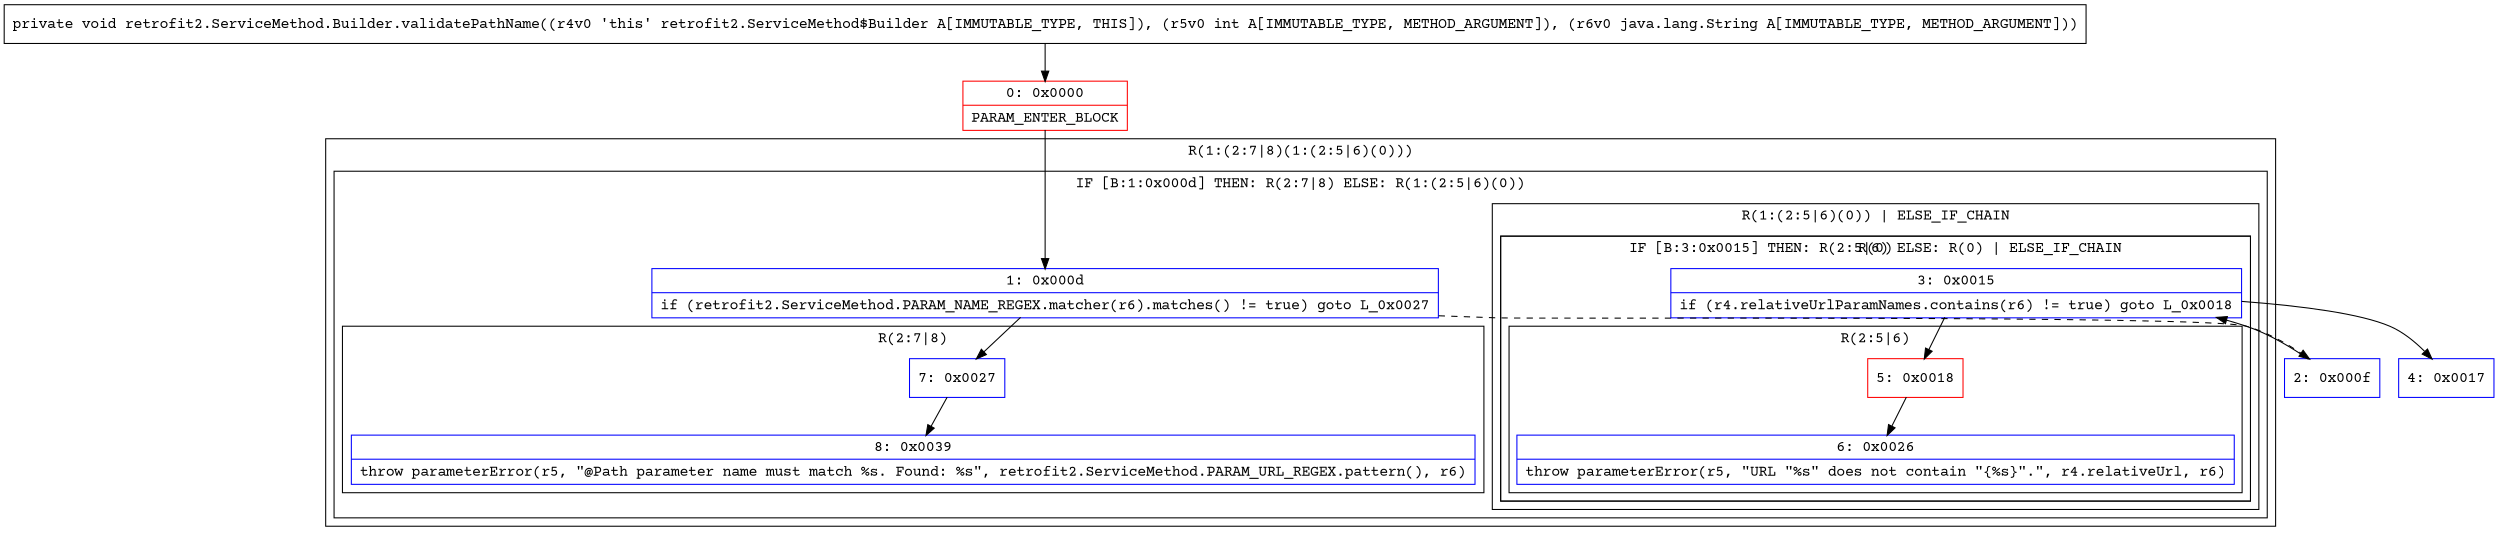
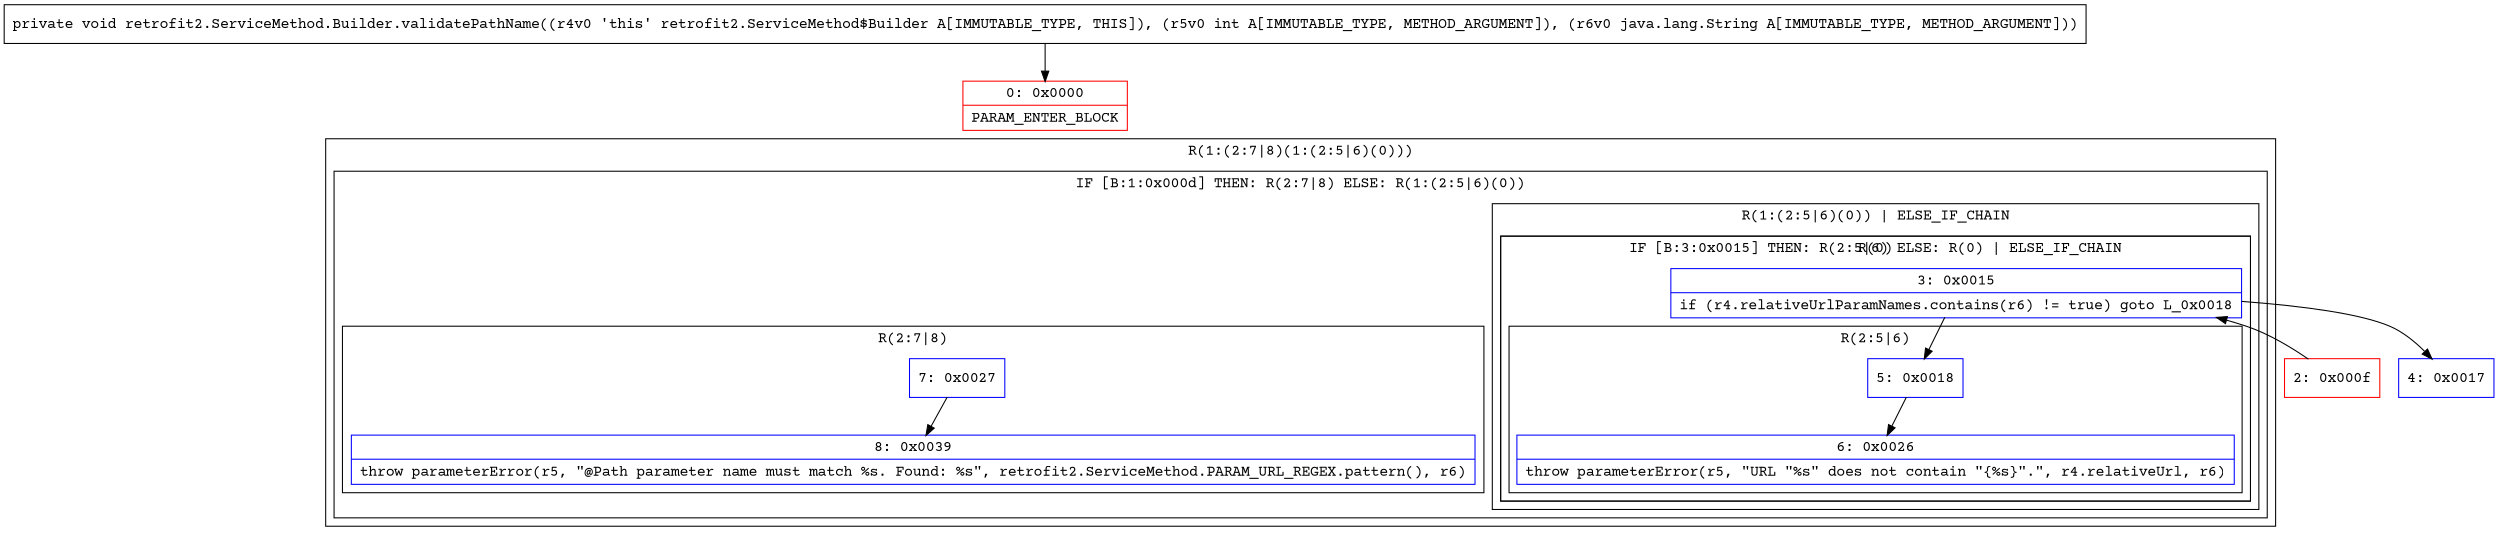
node "1: 0x000d": removed
node "5: 0x0018": color red -> blue
node "2: 0x000f": color blue -> red
